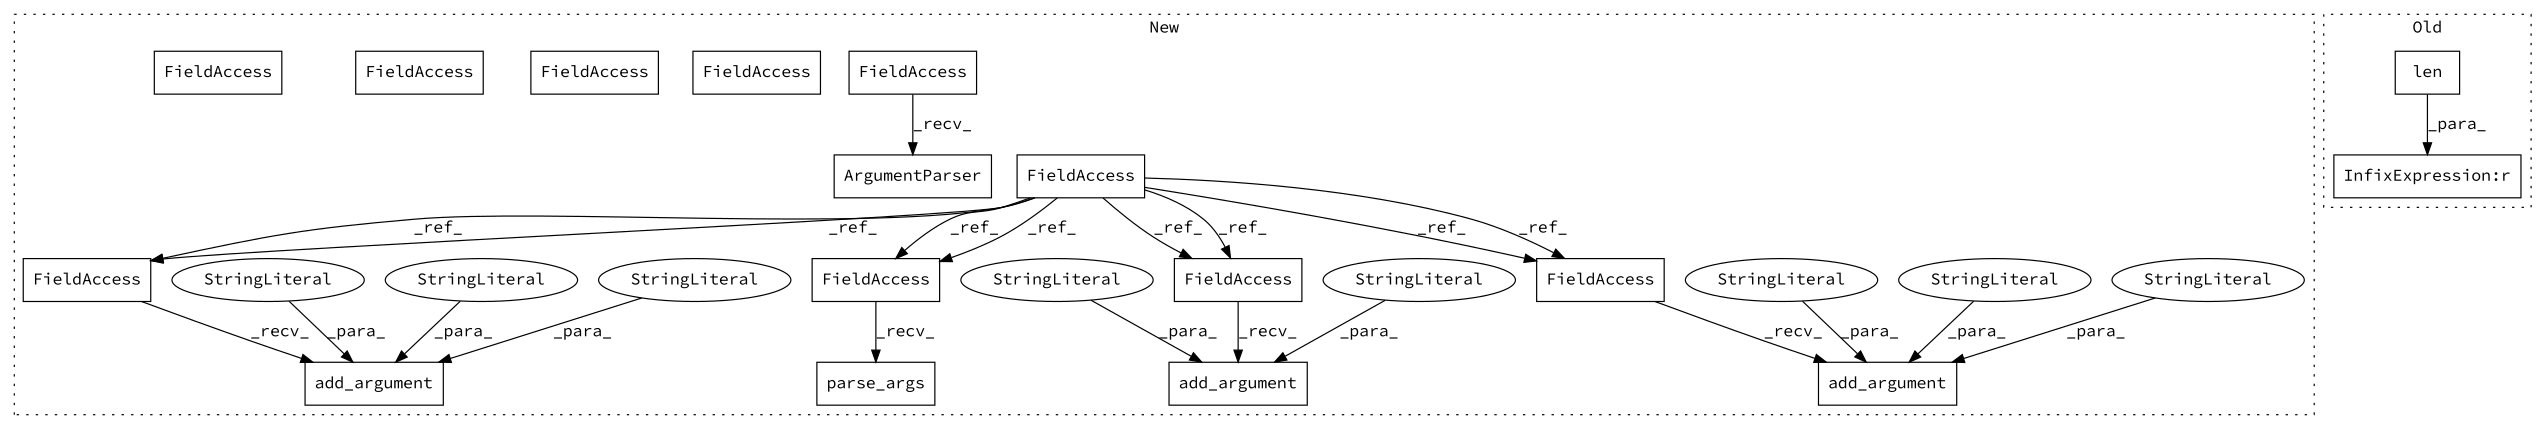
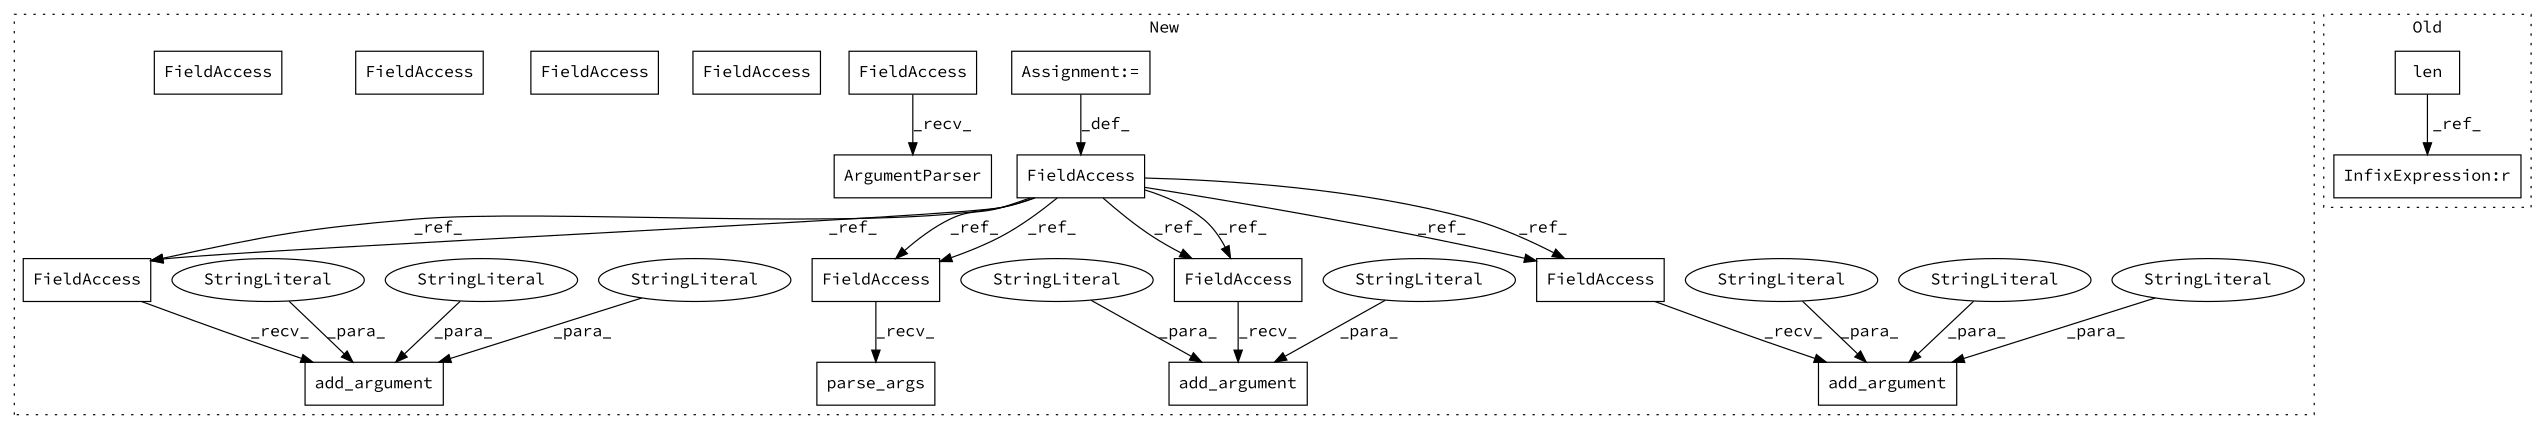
node "Assignment:=": added
edge "len" -> "InfixExpression:r": label "_para_" -> "_ref_"
